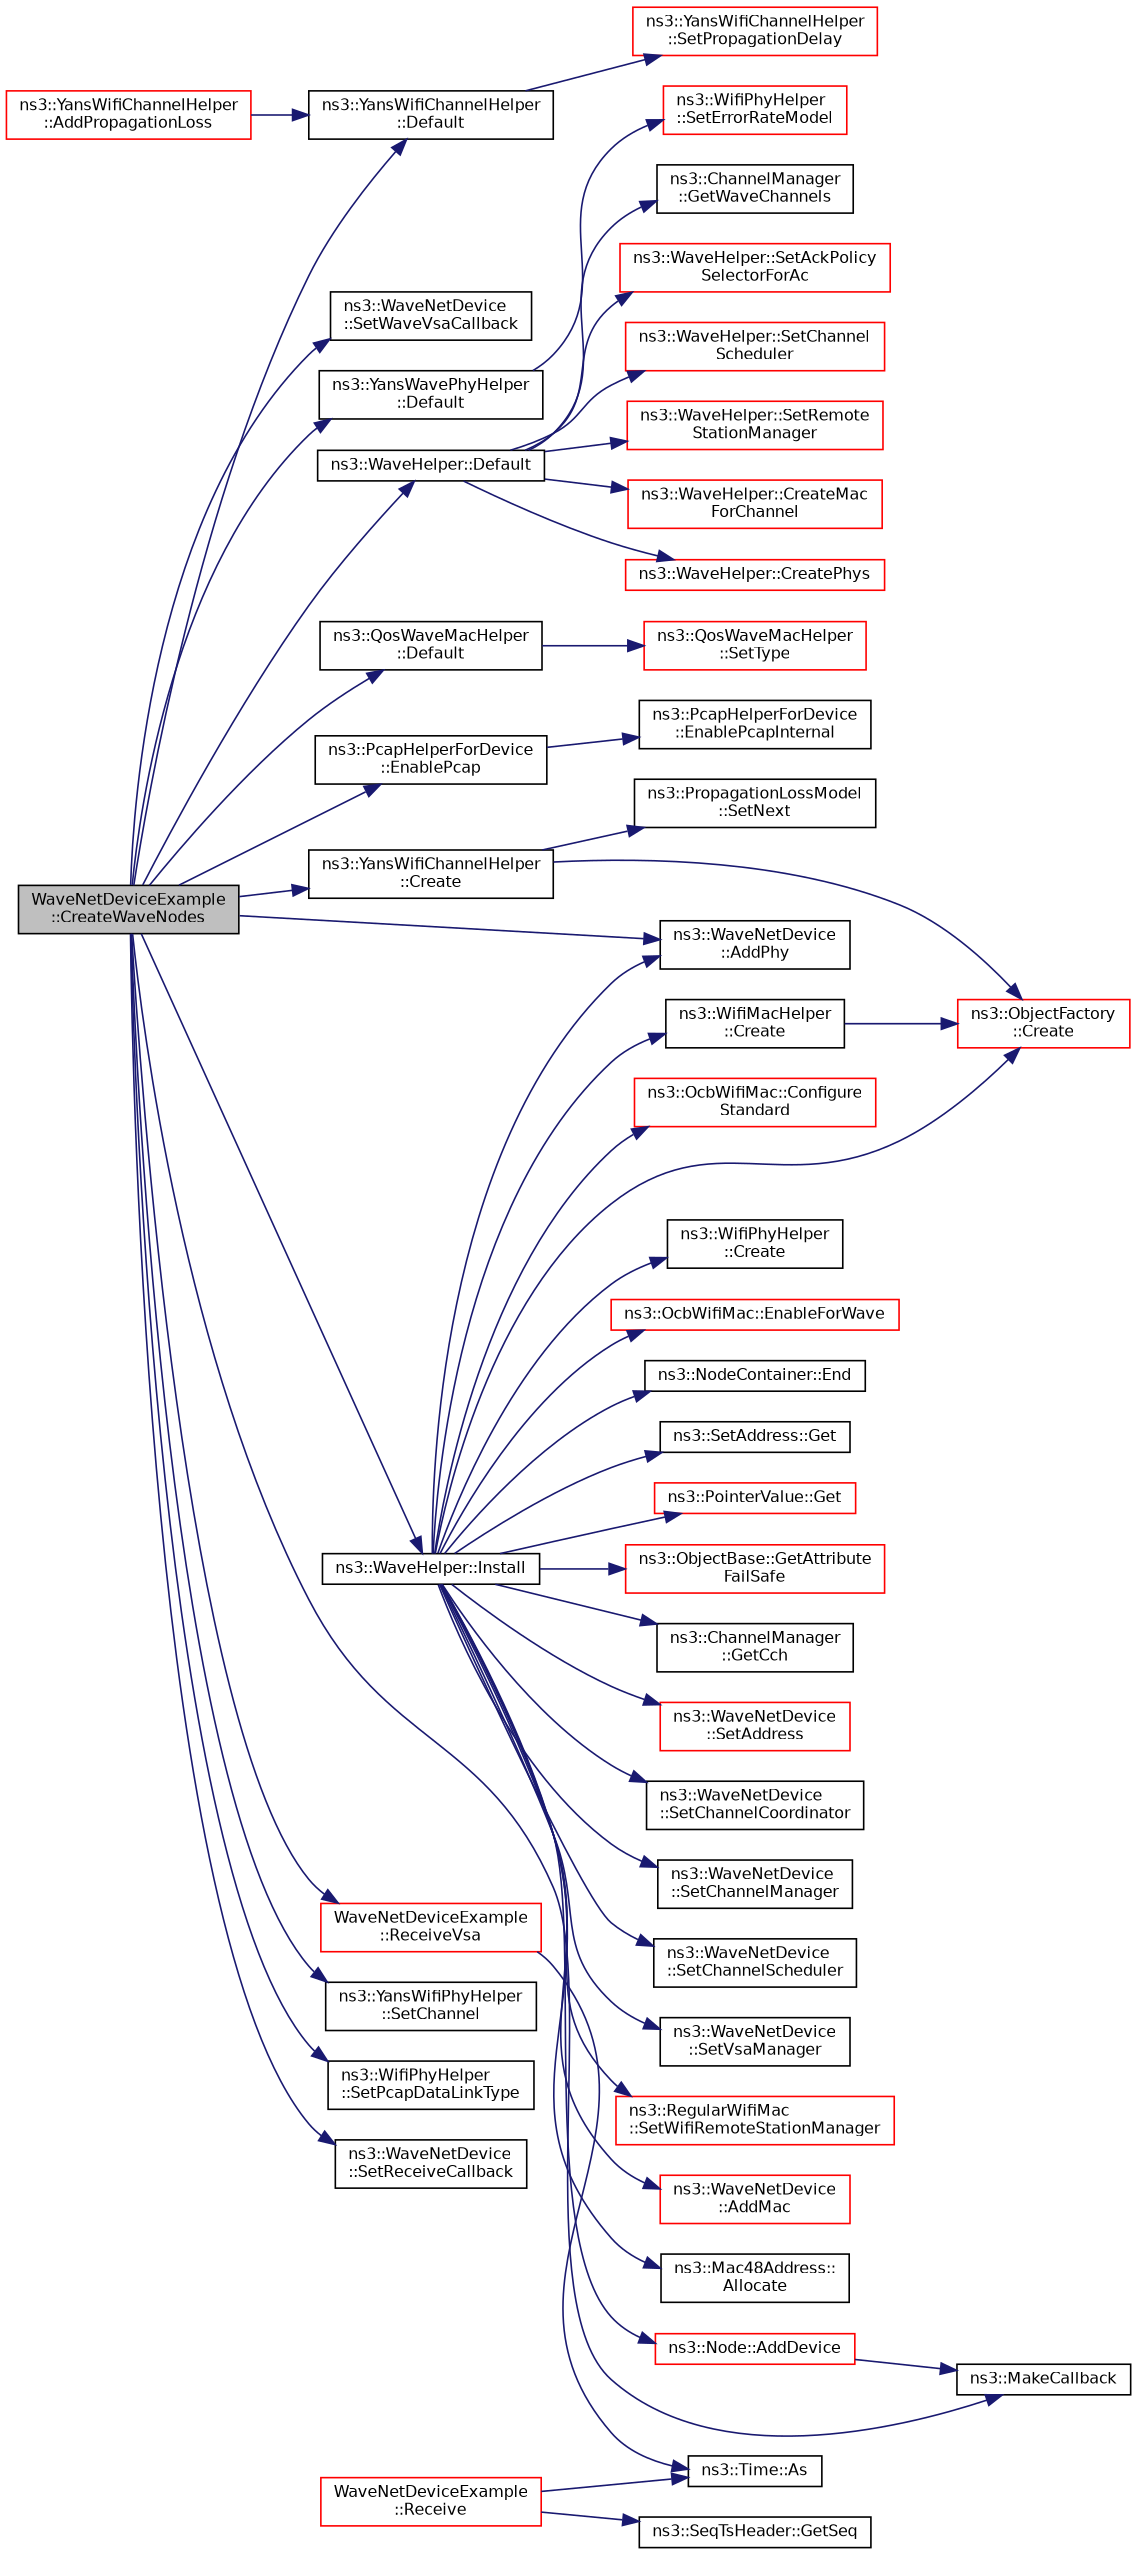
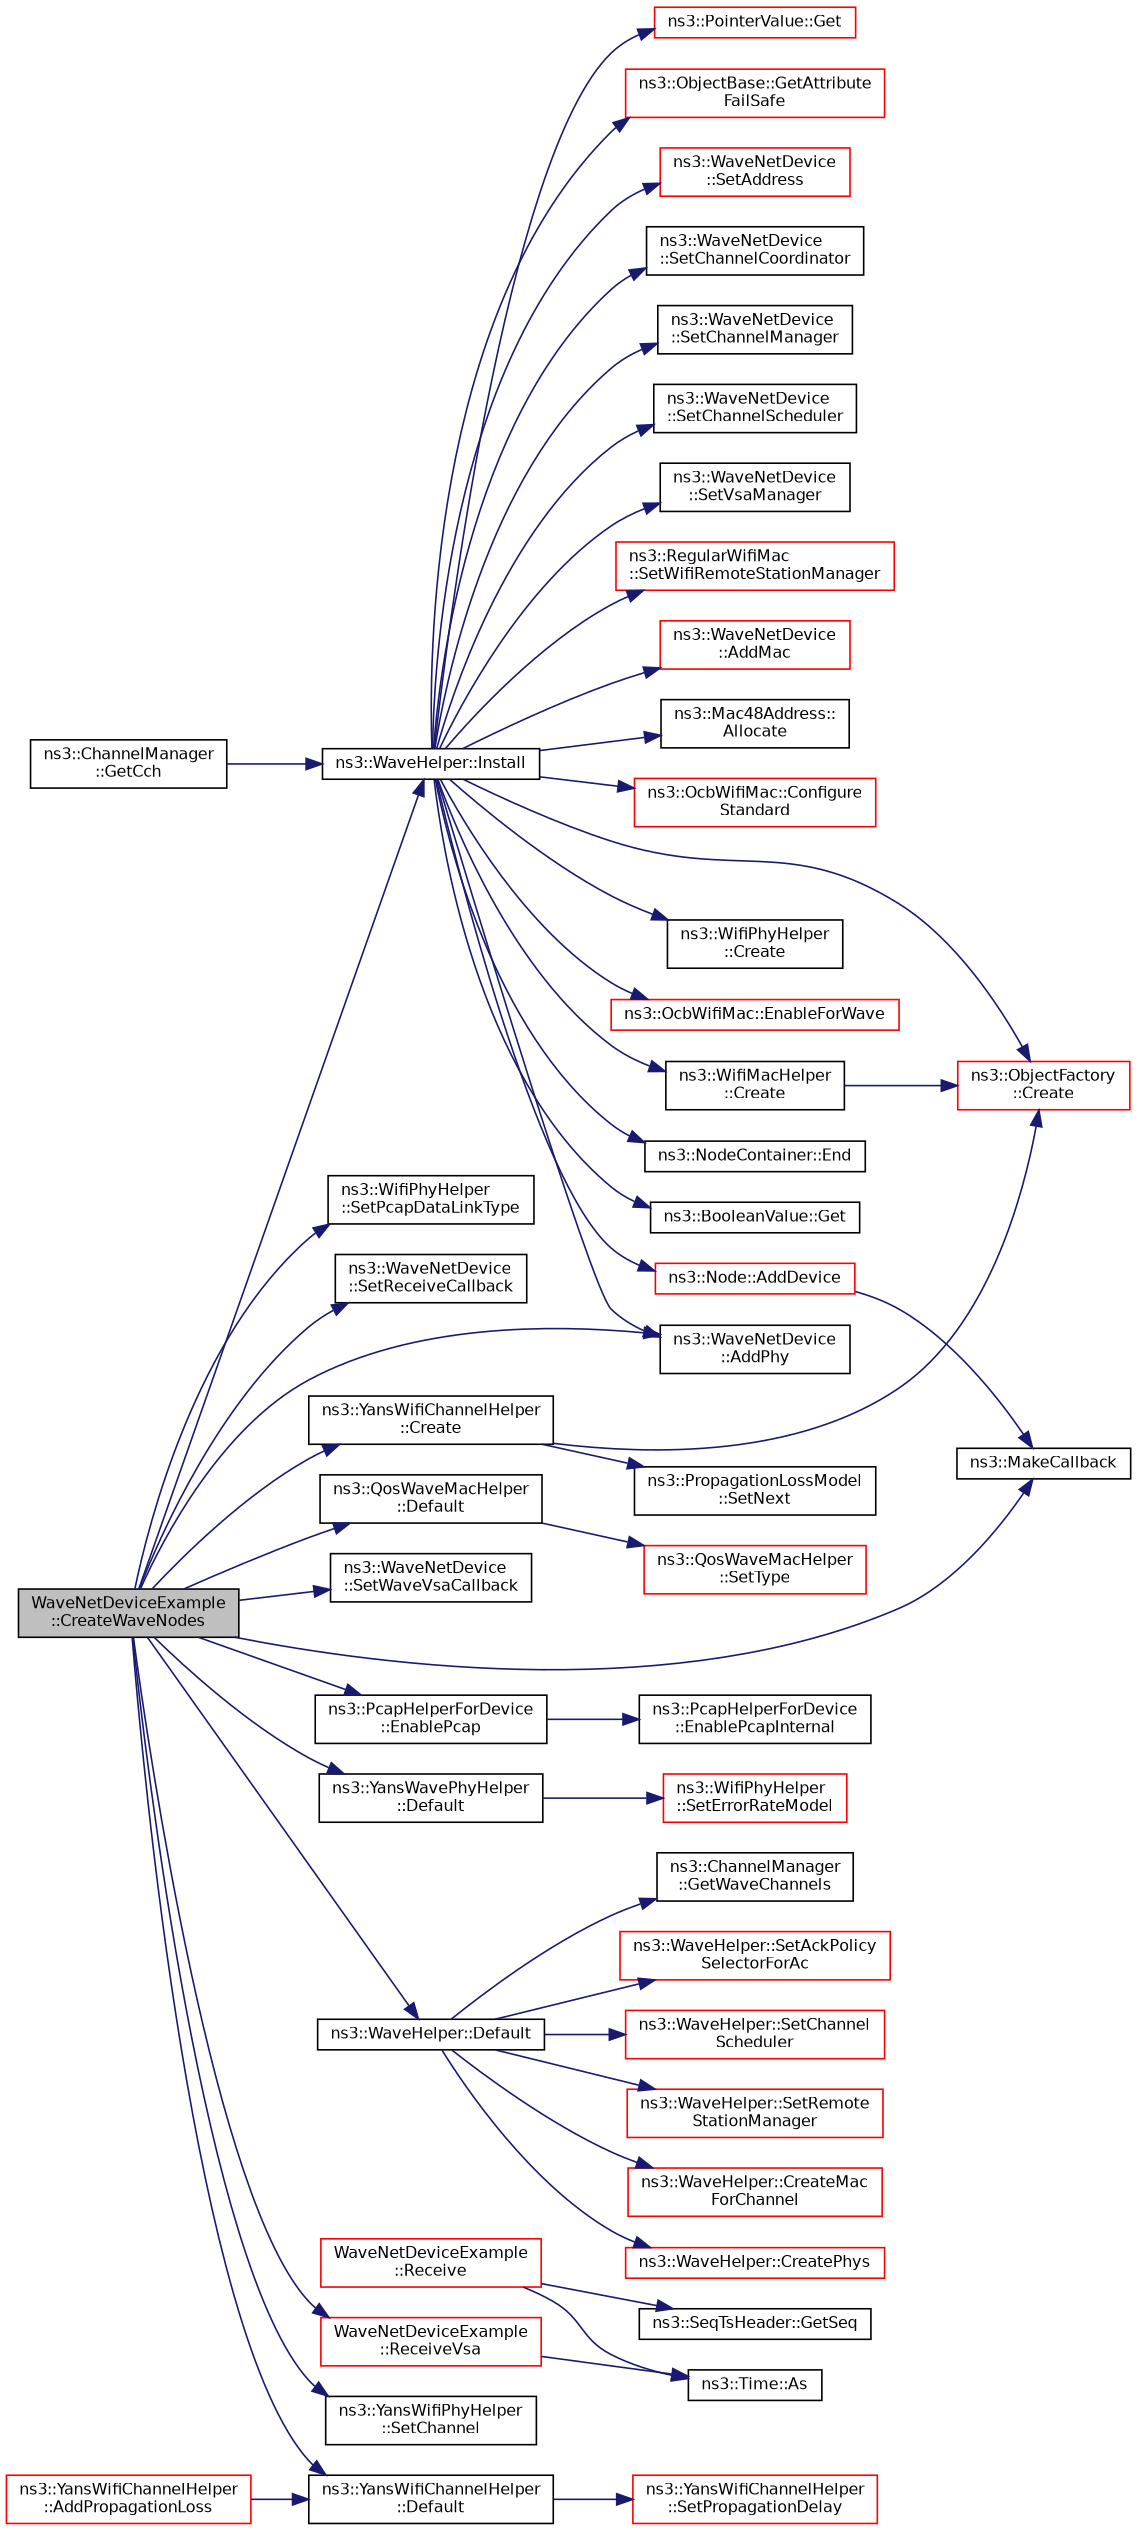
node "ns3::SetAddress::Get": label "ns3::SetAddress::Get" -> "ns3::BooleanValue::Get"
edge "ns3::WaveHelper::Install" -> "ns3::ChannelManager ::GetCch": reversed
